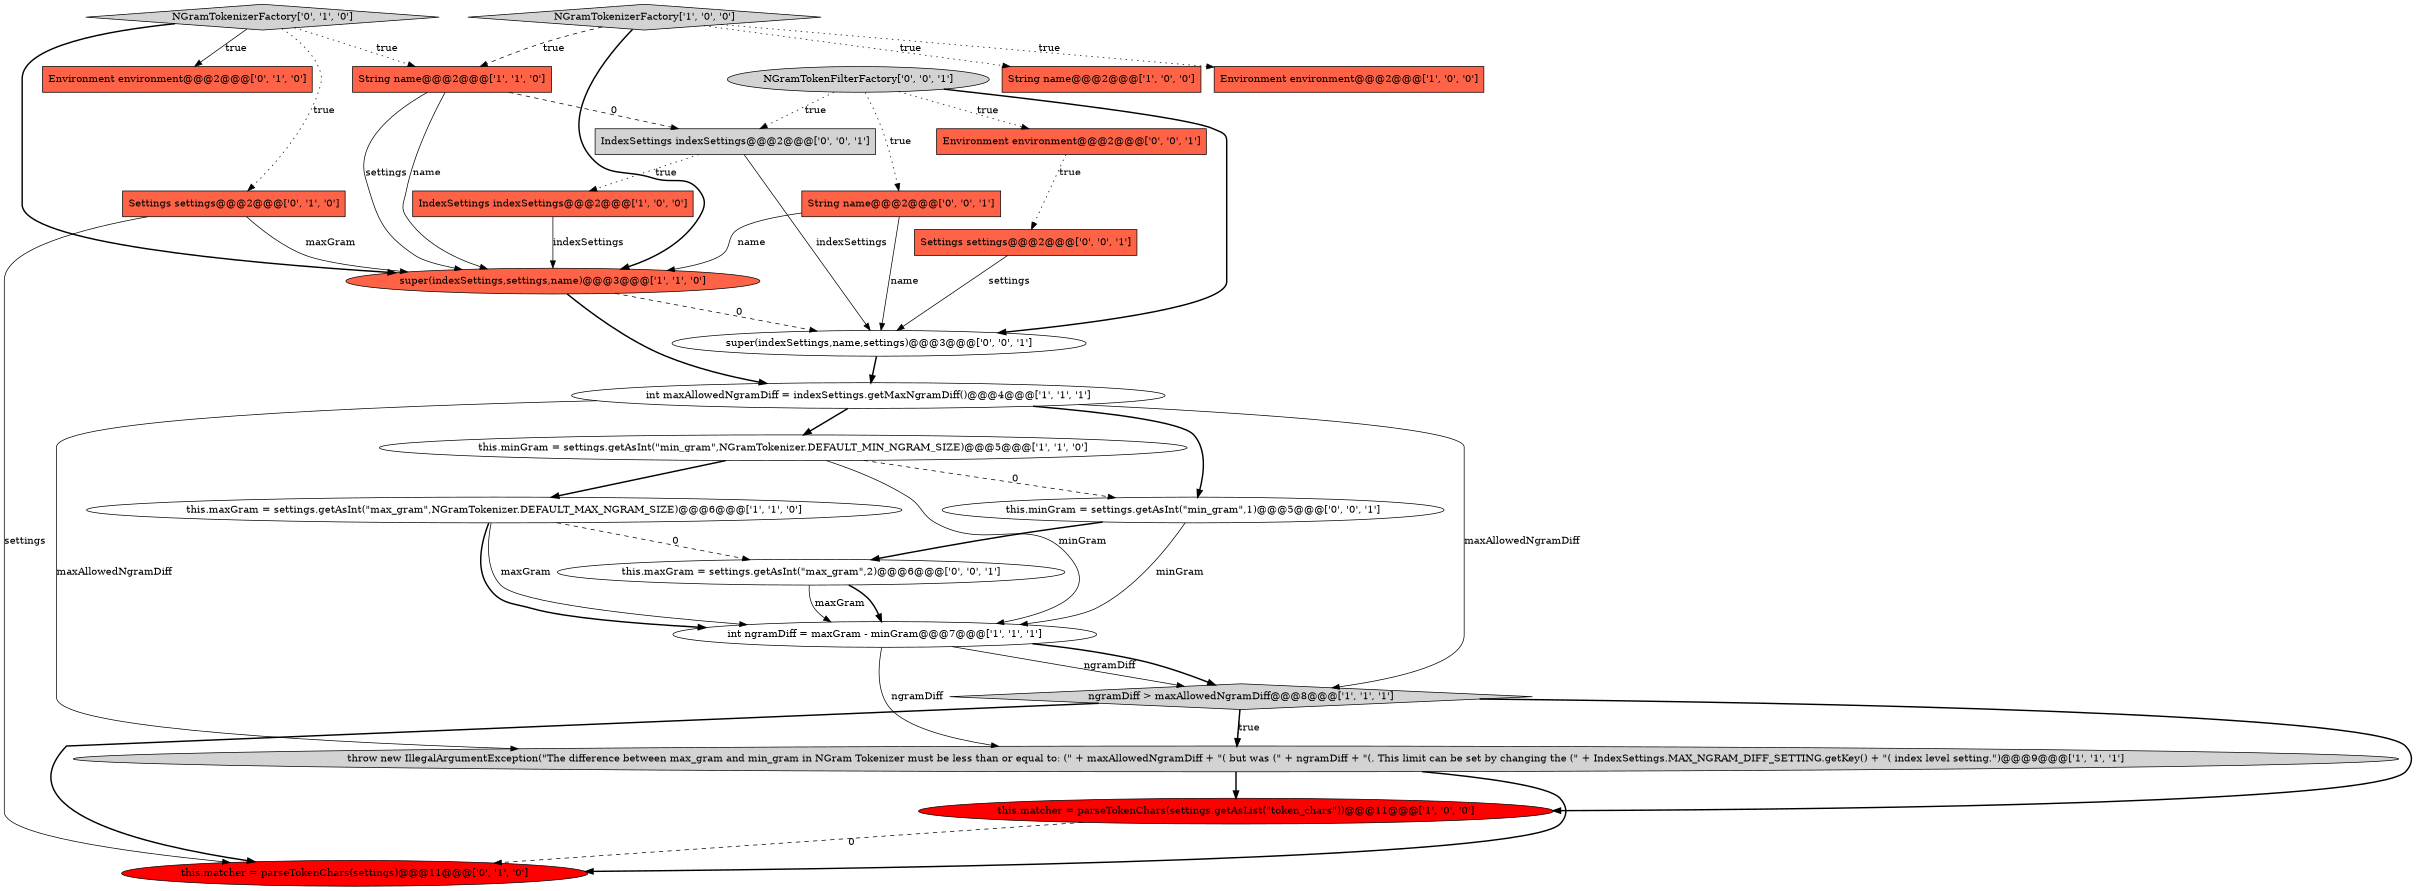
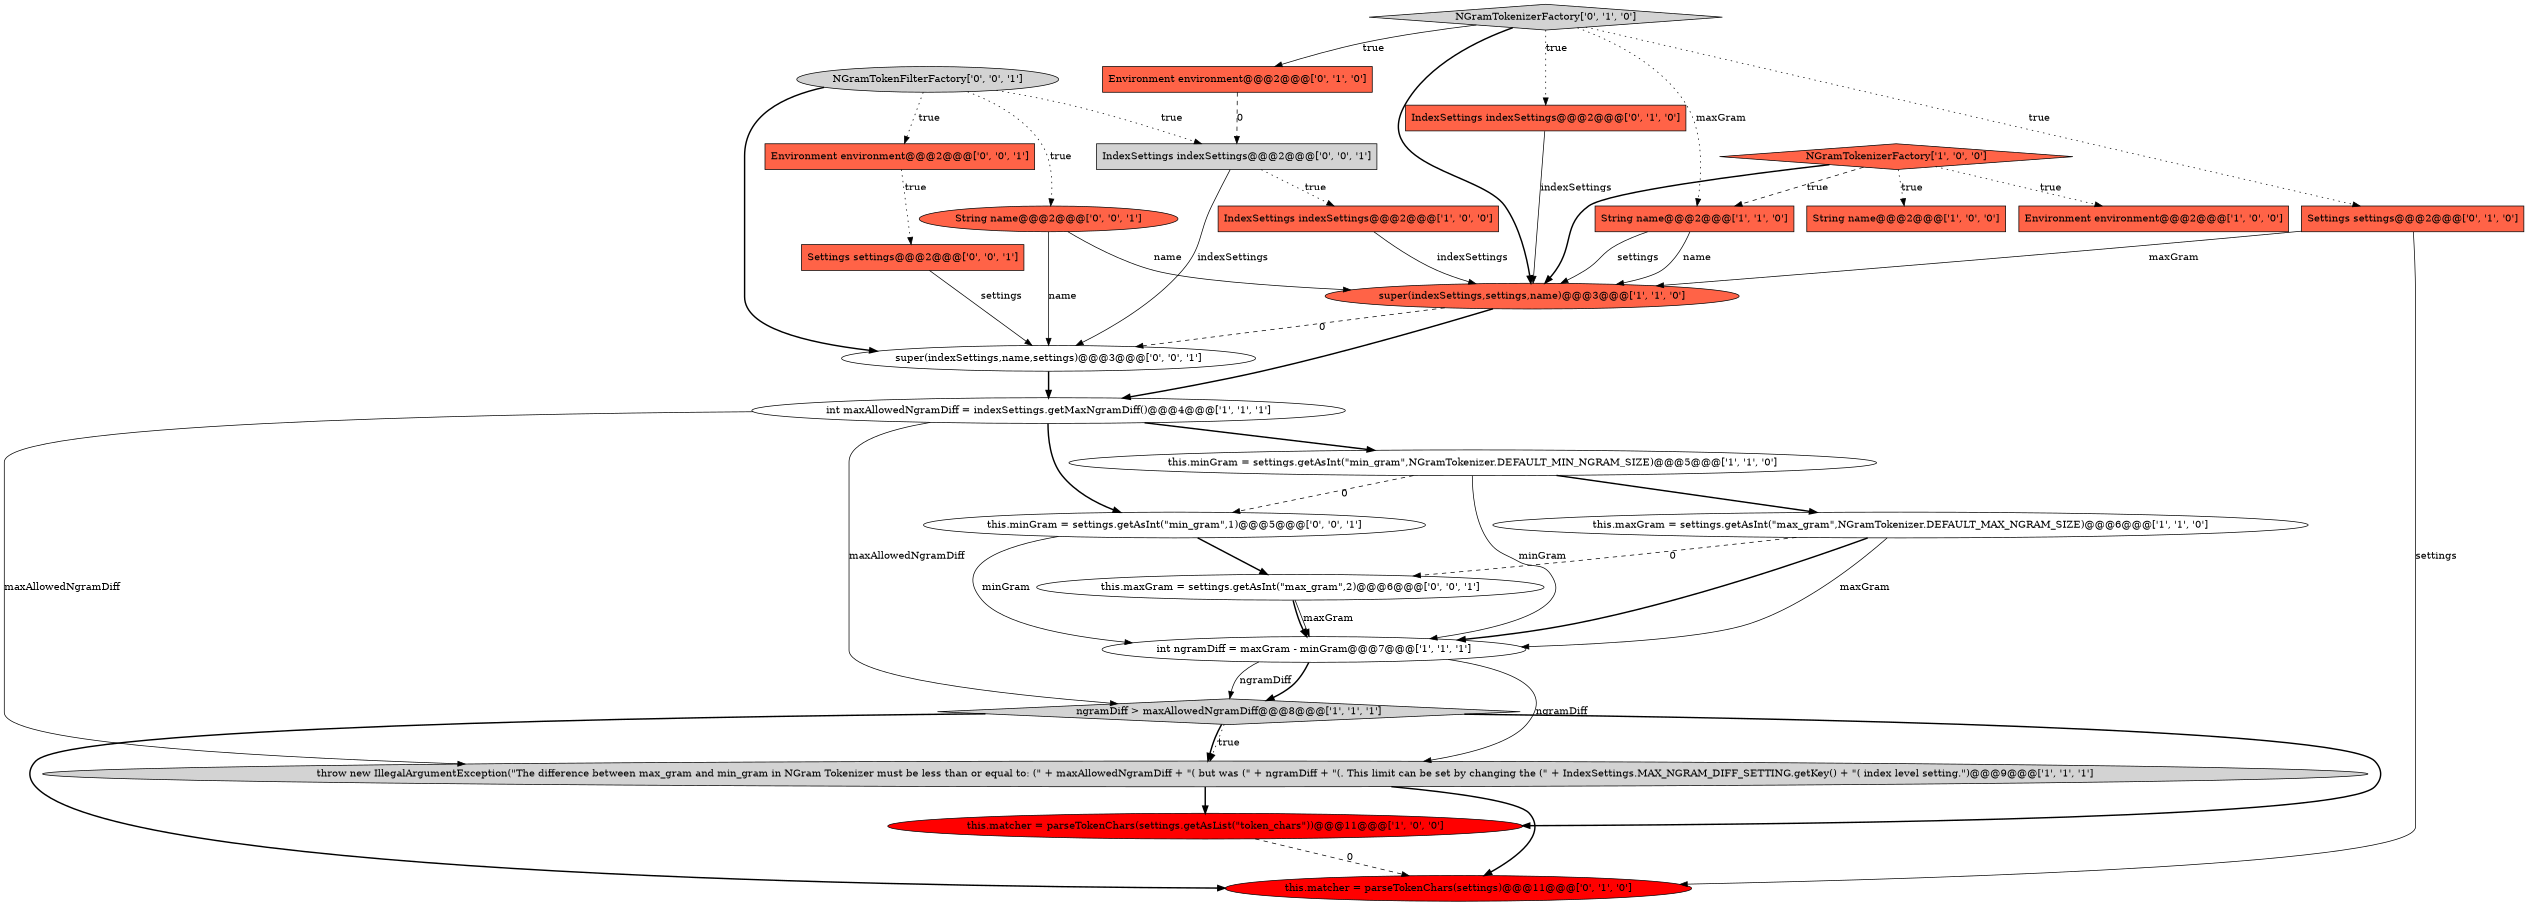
node "NGramTokenizerFactory['1', '0', '0']": fillcolor lightgray -> tomato
edge "NGramTokenizerFactory['0', '1', '0']" -> "String name@@@2@@@['1', '1', '0']": label "true" -> "maxGram"
edge "String name@@@2@@@['1', '1', '0']" -> "IndexSettings indexSettings@@@2@@@['0', '0', '1']": now "Environment environment@@@2@@@['0', '1', '0']" -> "IndexSettings indexSettings@@@2@@@['0', '0', '1']"
node "IndexSettings indexSettings@@@2@@@['0', '1', '0']": added
node "String name@@@2@@@['0', '0', '1']": shape box -> ellipse
